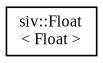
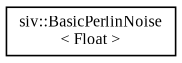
node "siv::Float < Float >": label "siv::Float < Float >" -> "siv::BasicPerlinNoise < Float >"
